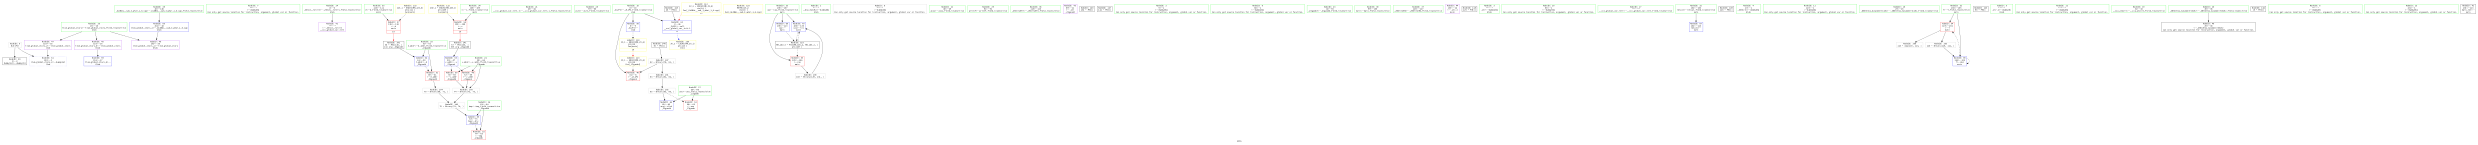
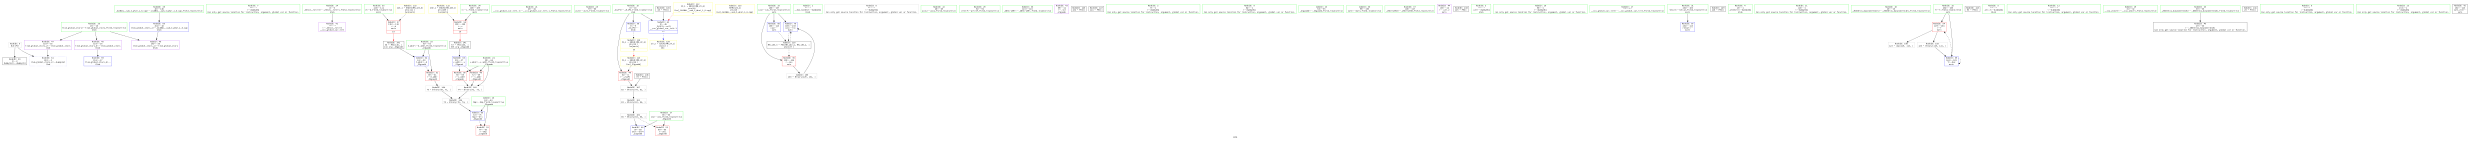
edge "NodeID: 107" -> "NodeID: 48": reversed
